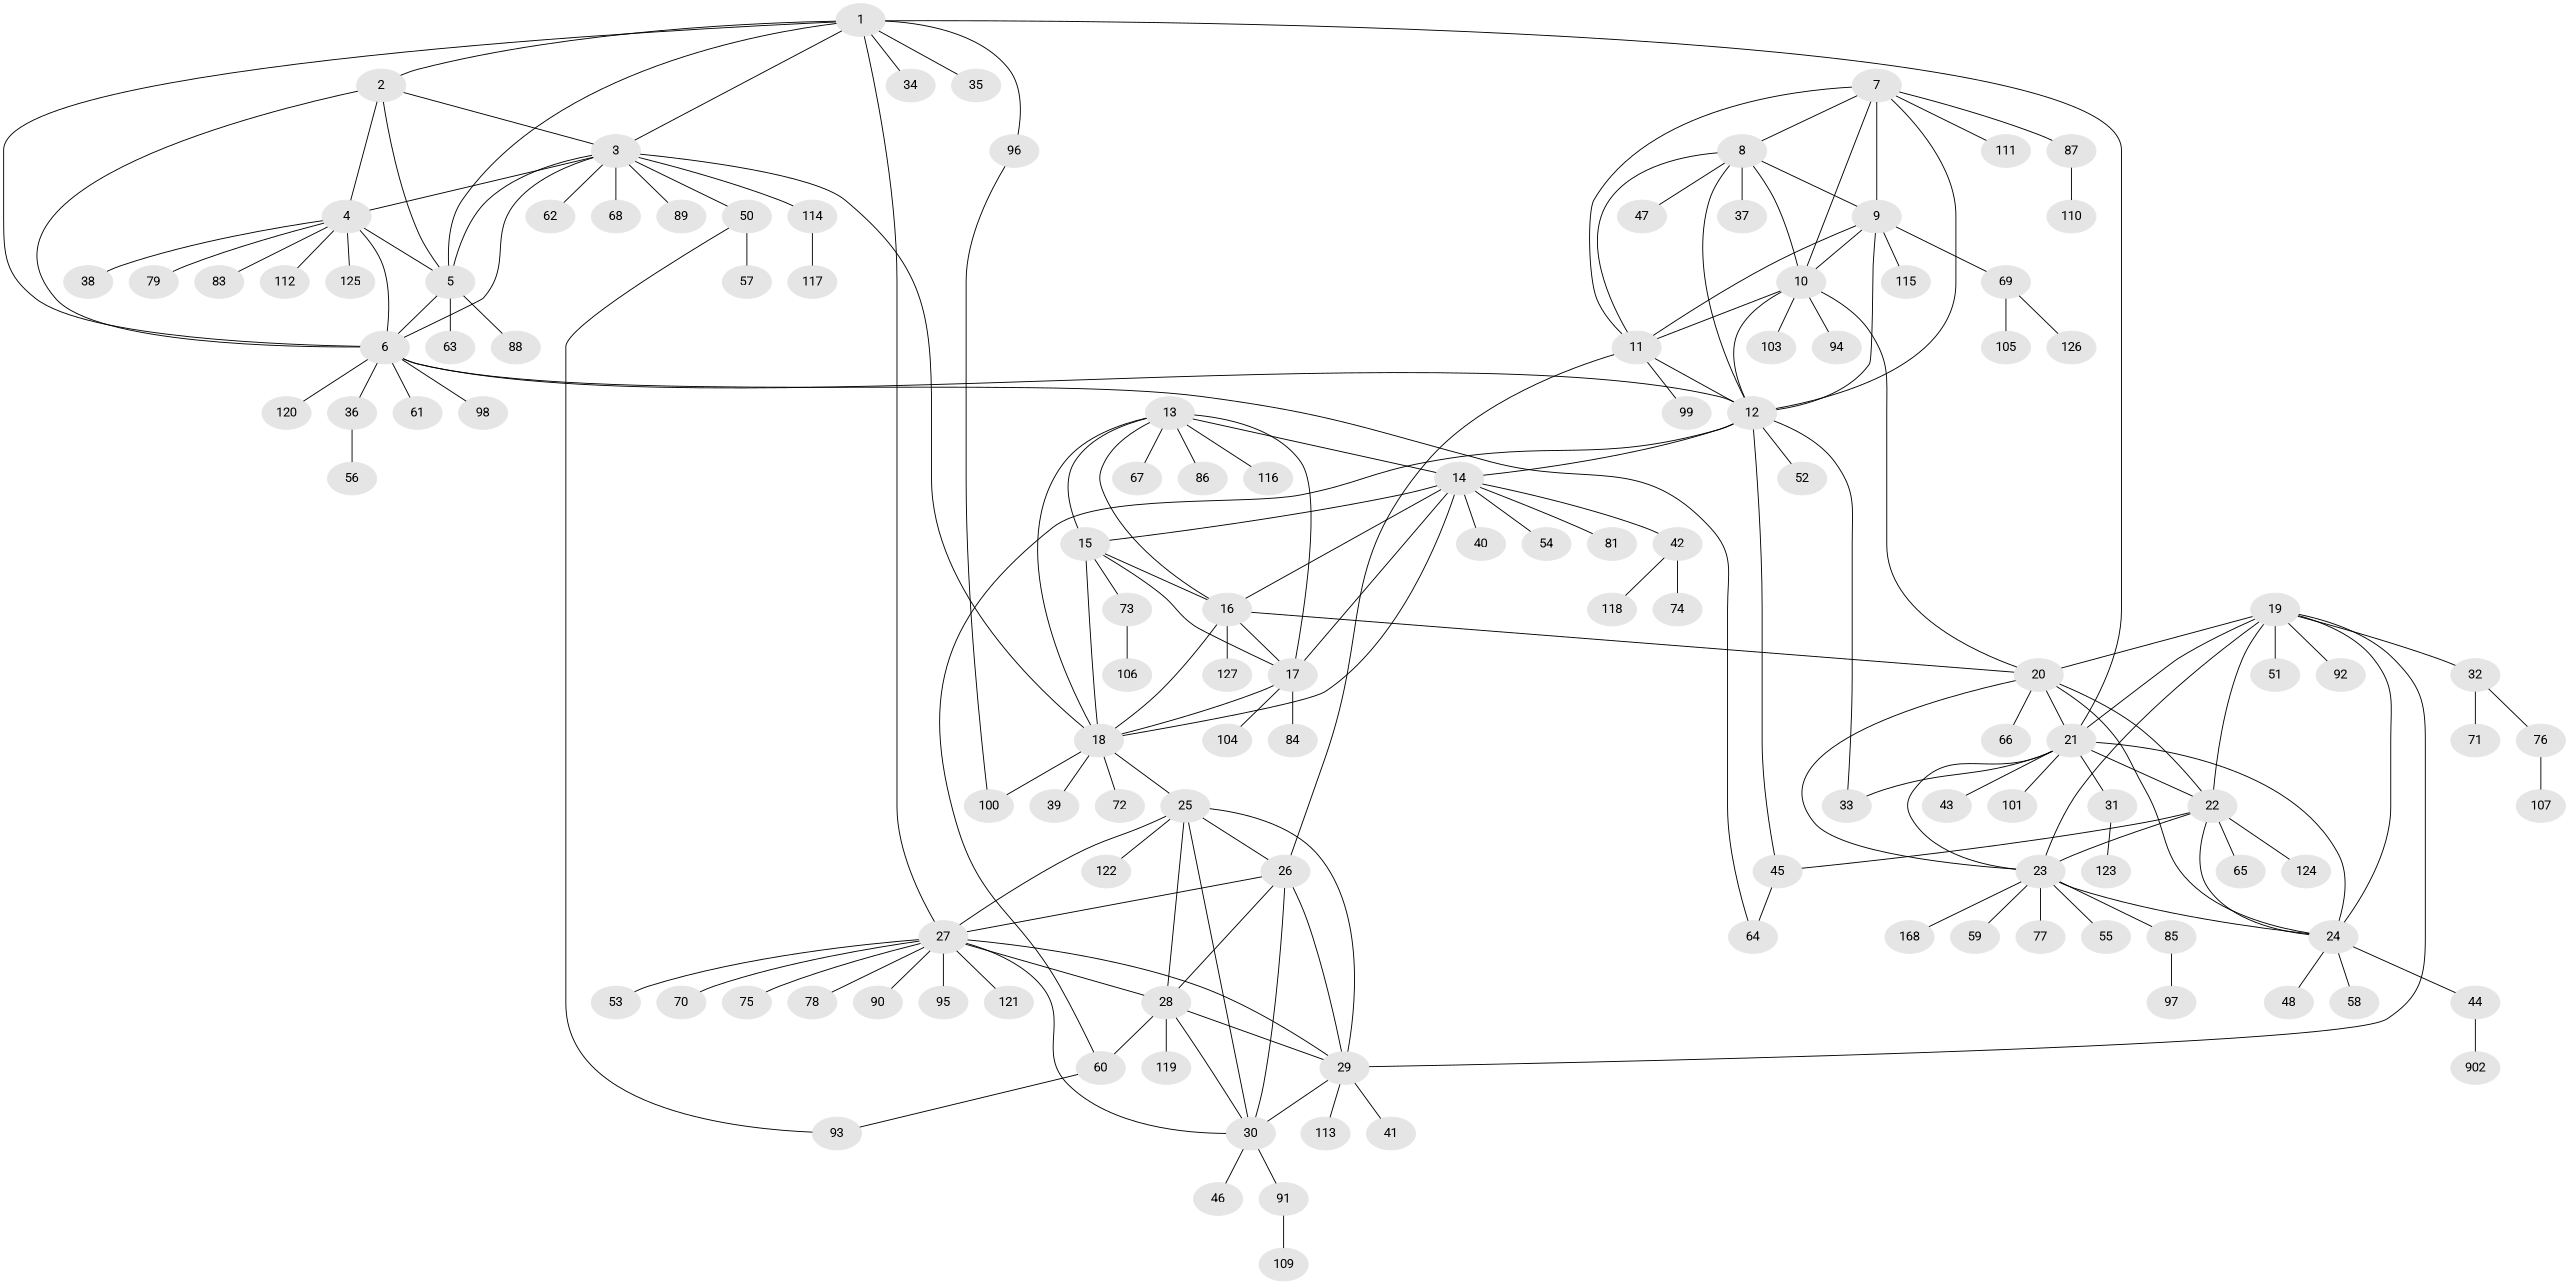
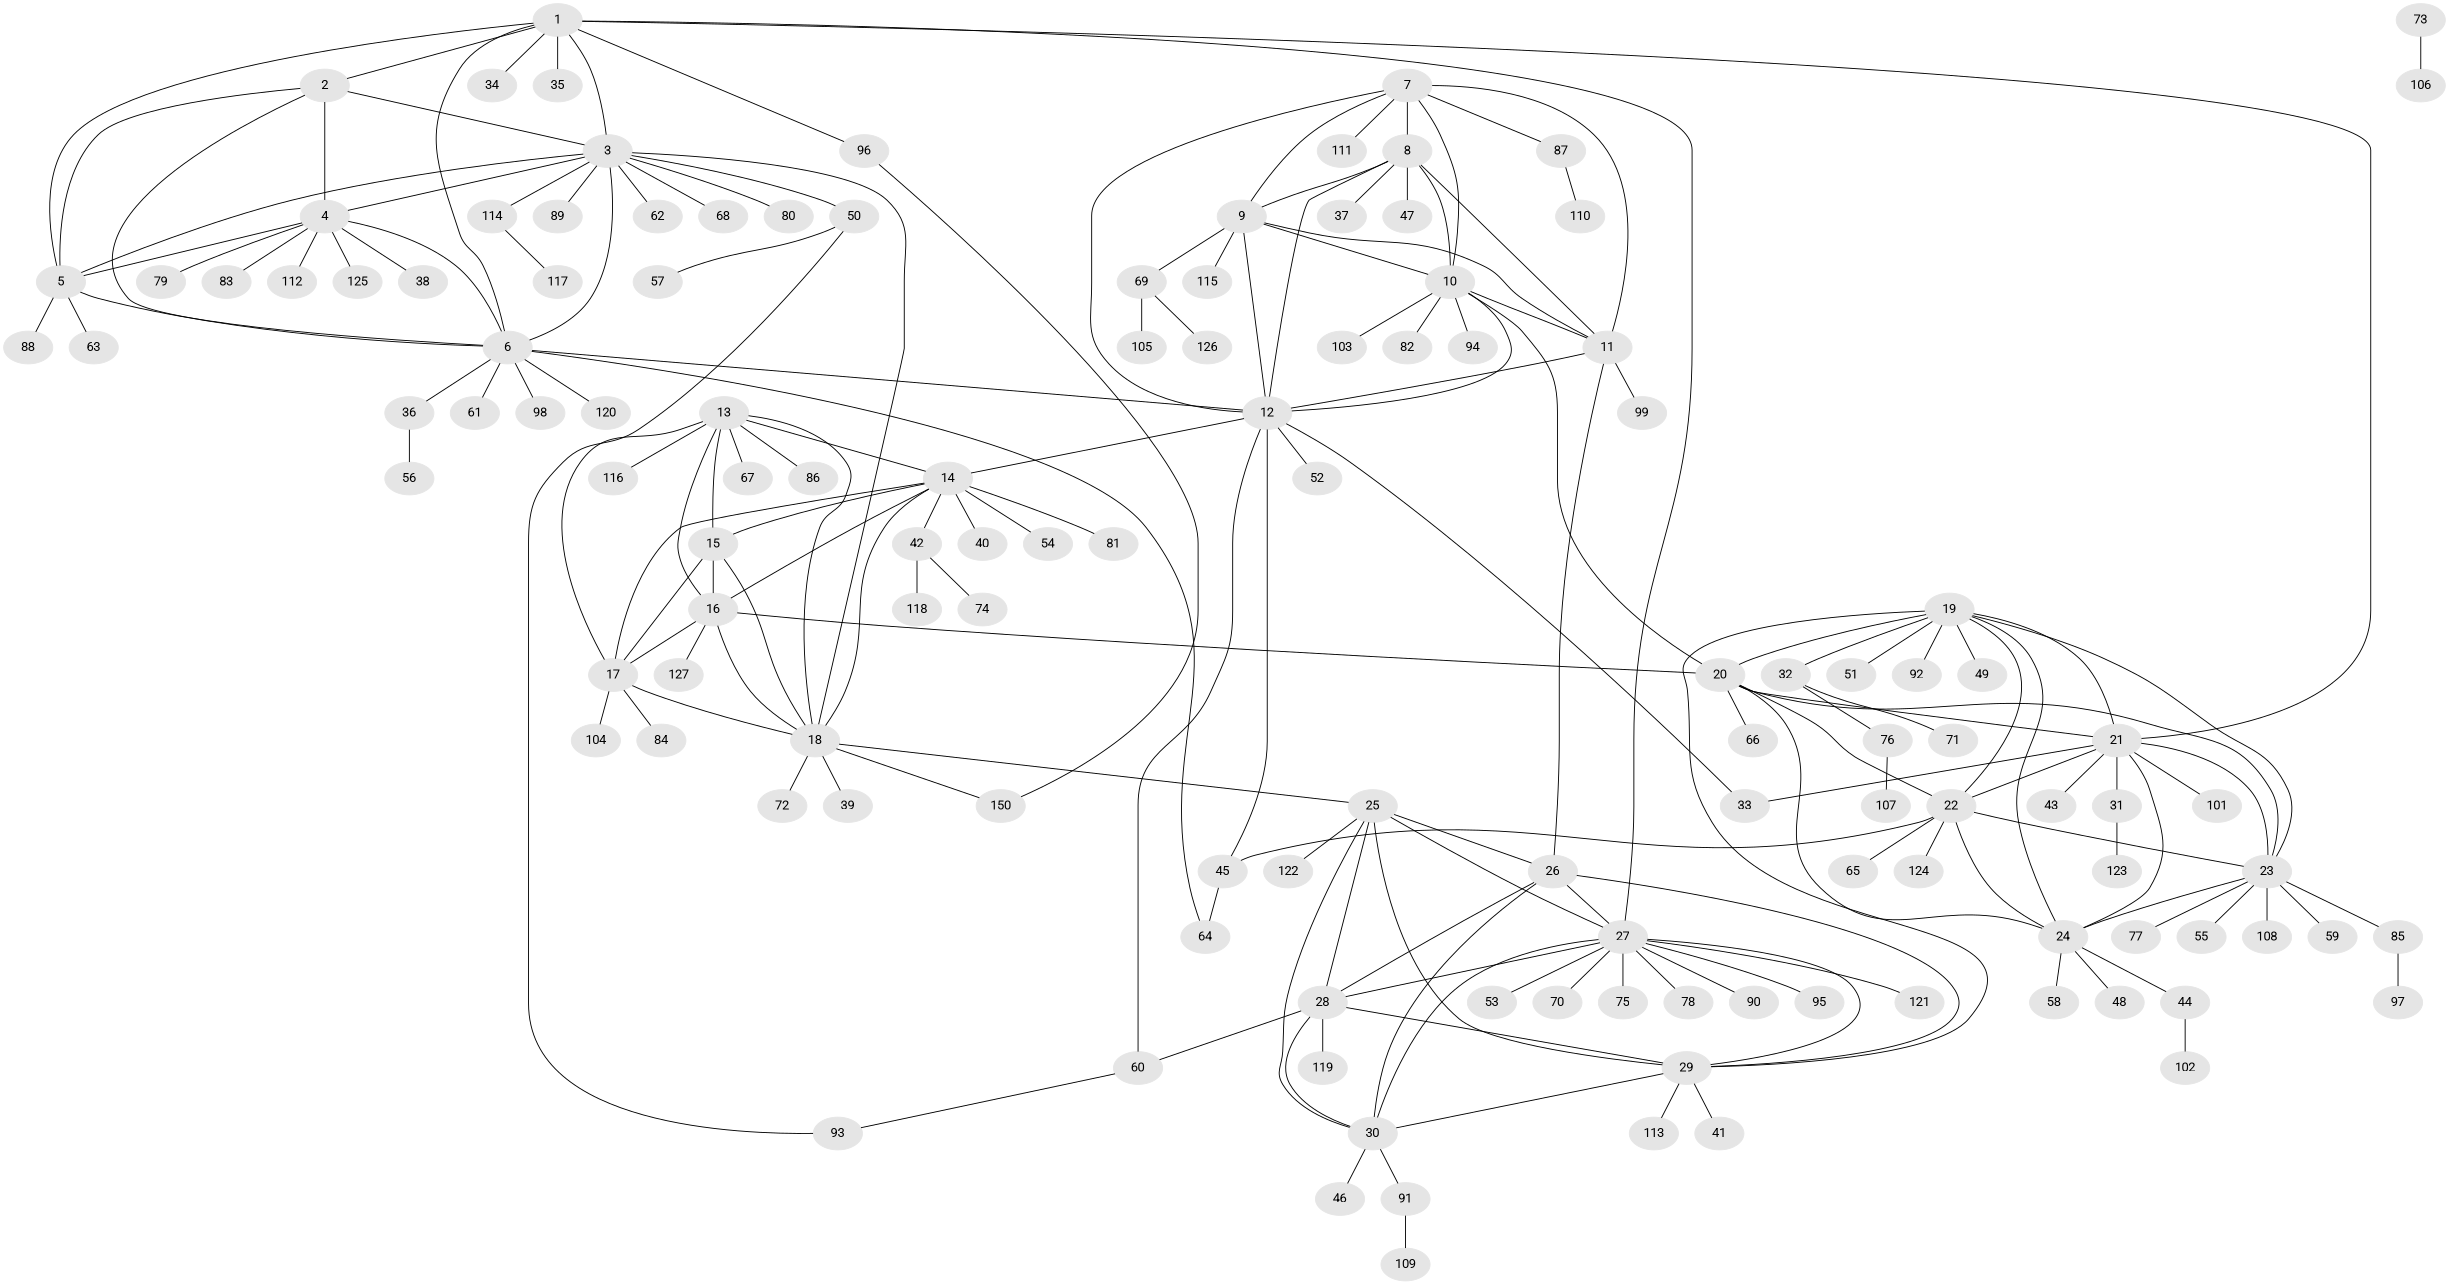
node "80": added
node "82": added
edge "15" -- "73": removed
node "49": added
node "100": label "100" -> "150"
node "168": label "168" -> "108"
node "902": label "902" -> "102"
